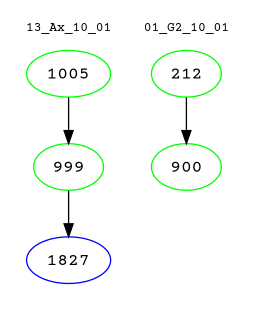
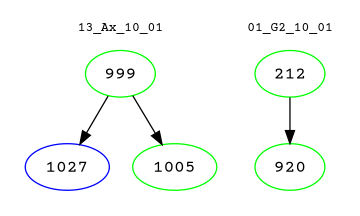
edge "1005" -> "999": reversed
node "900": label "900" -> "920"
node "1827": label "1827" -> "1027"
